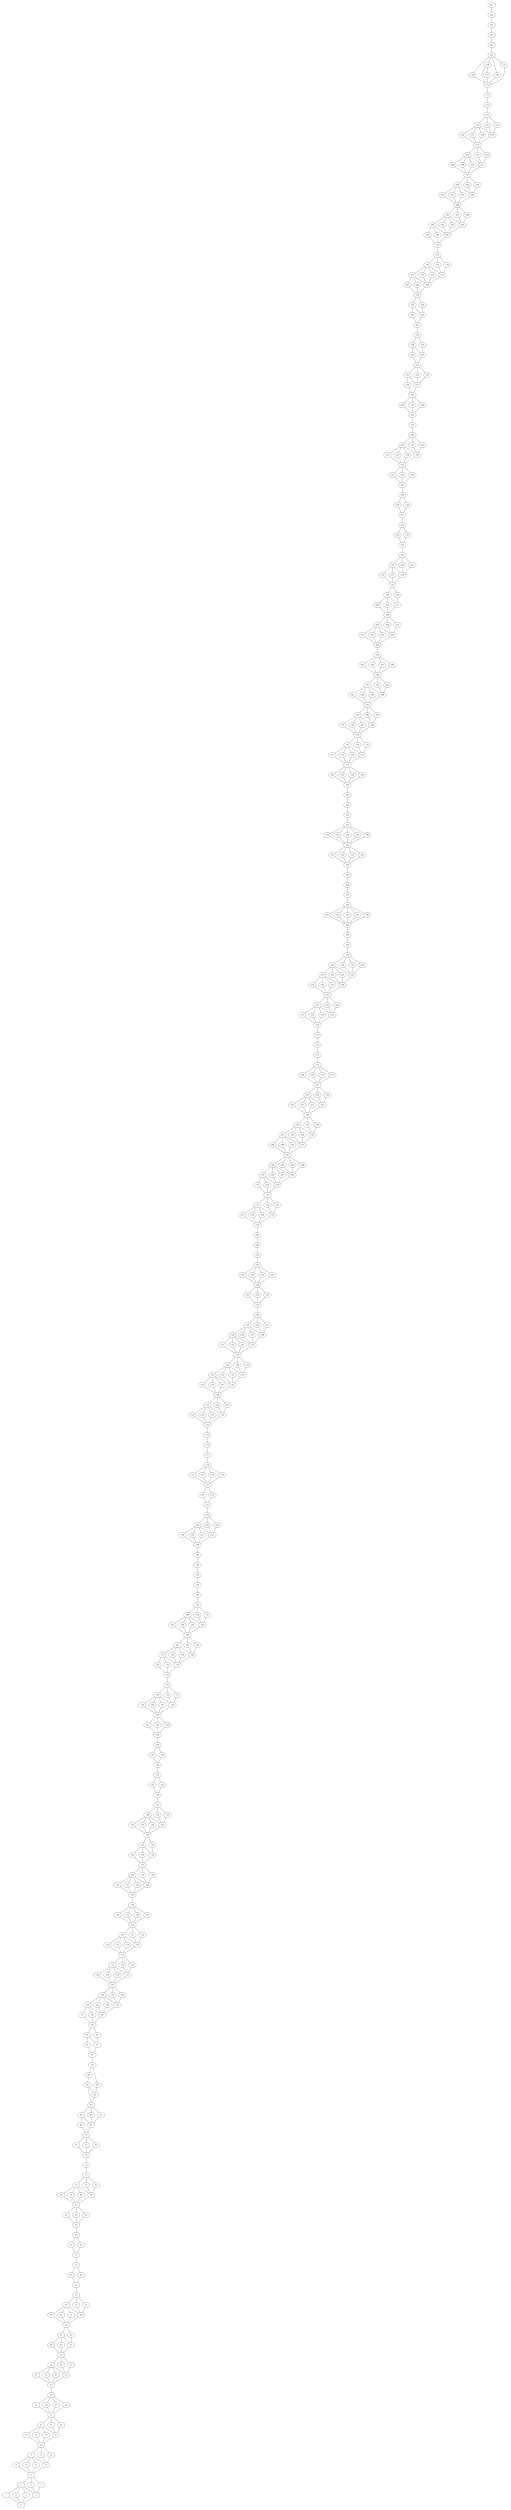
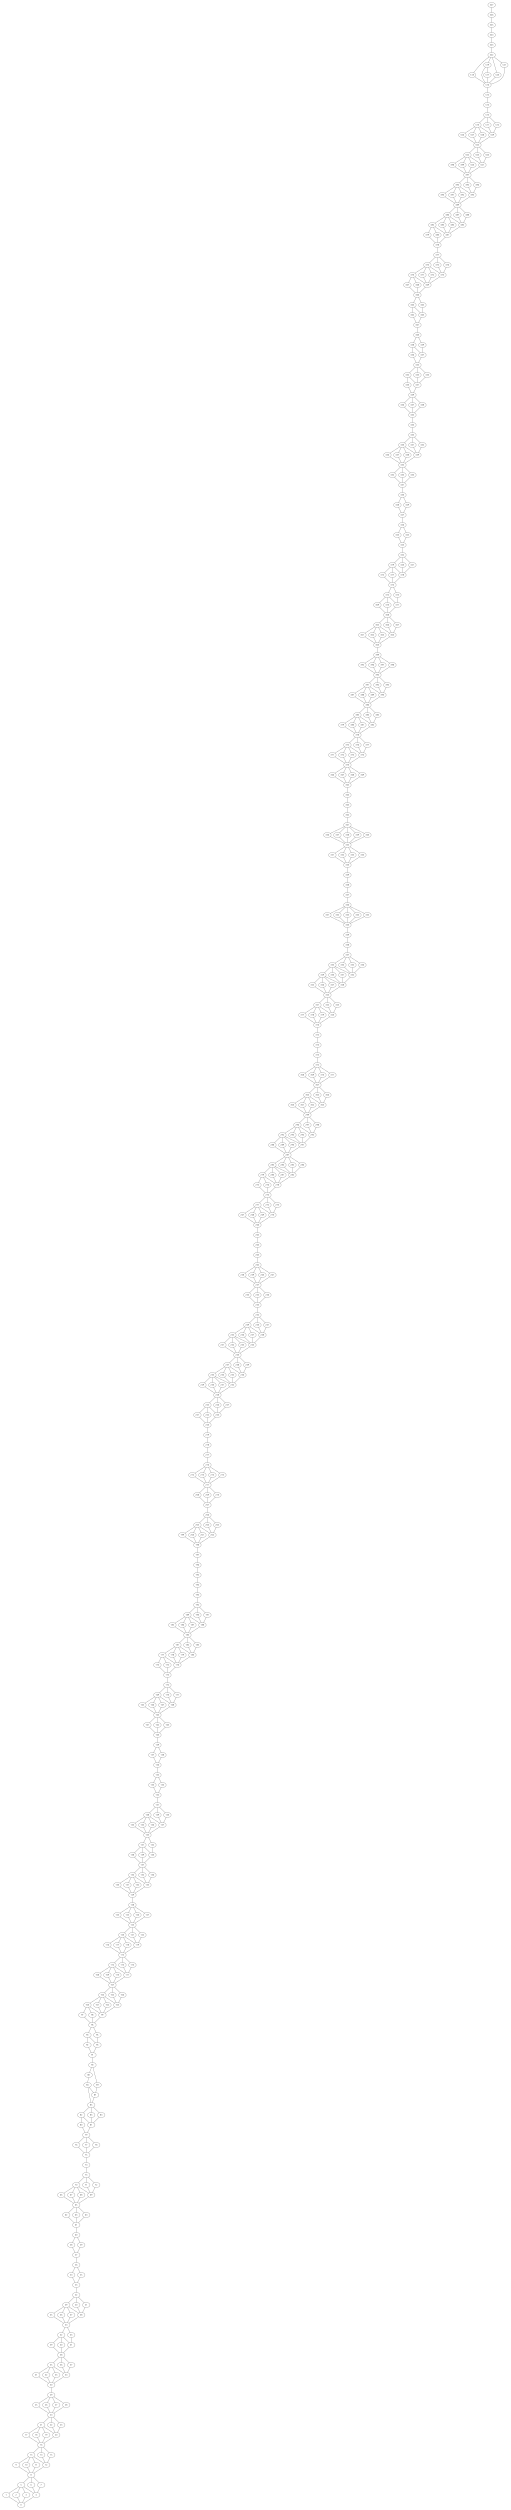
node "223": removed
node "208": added
